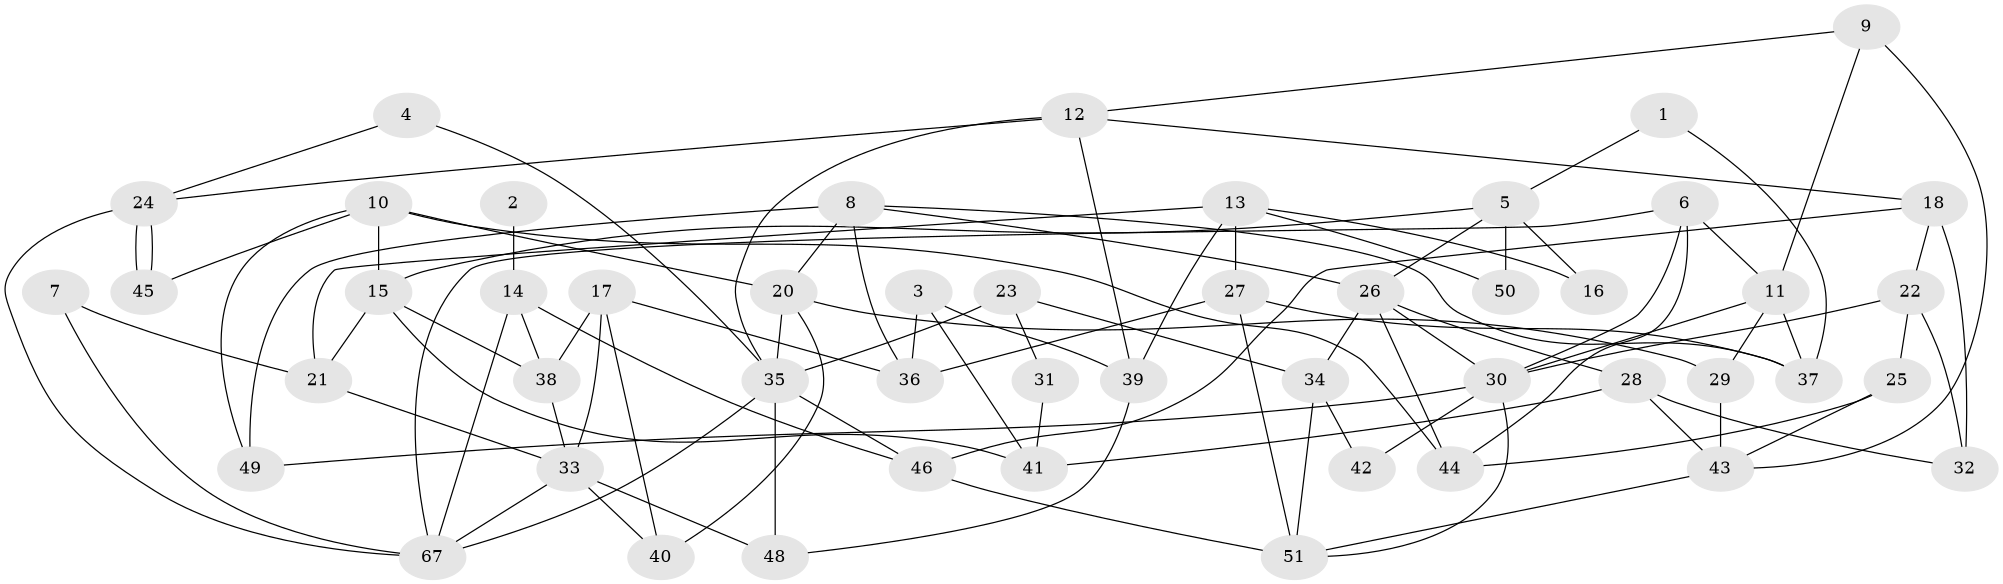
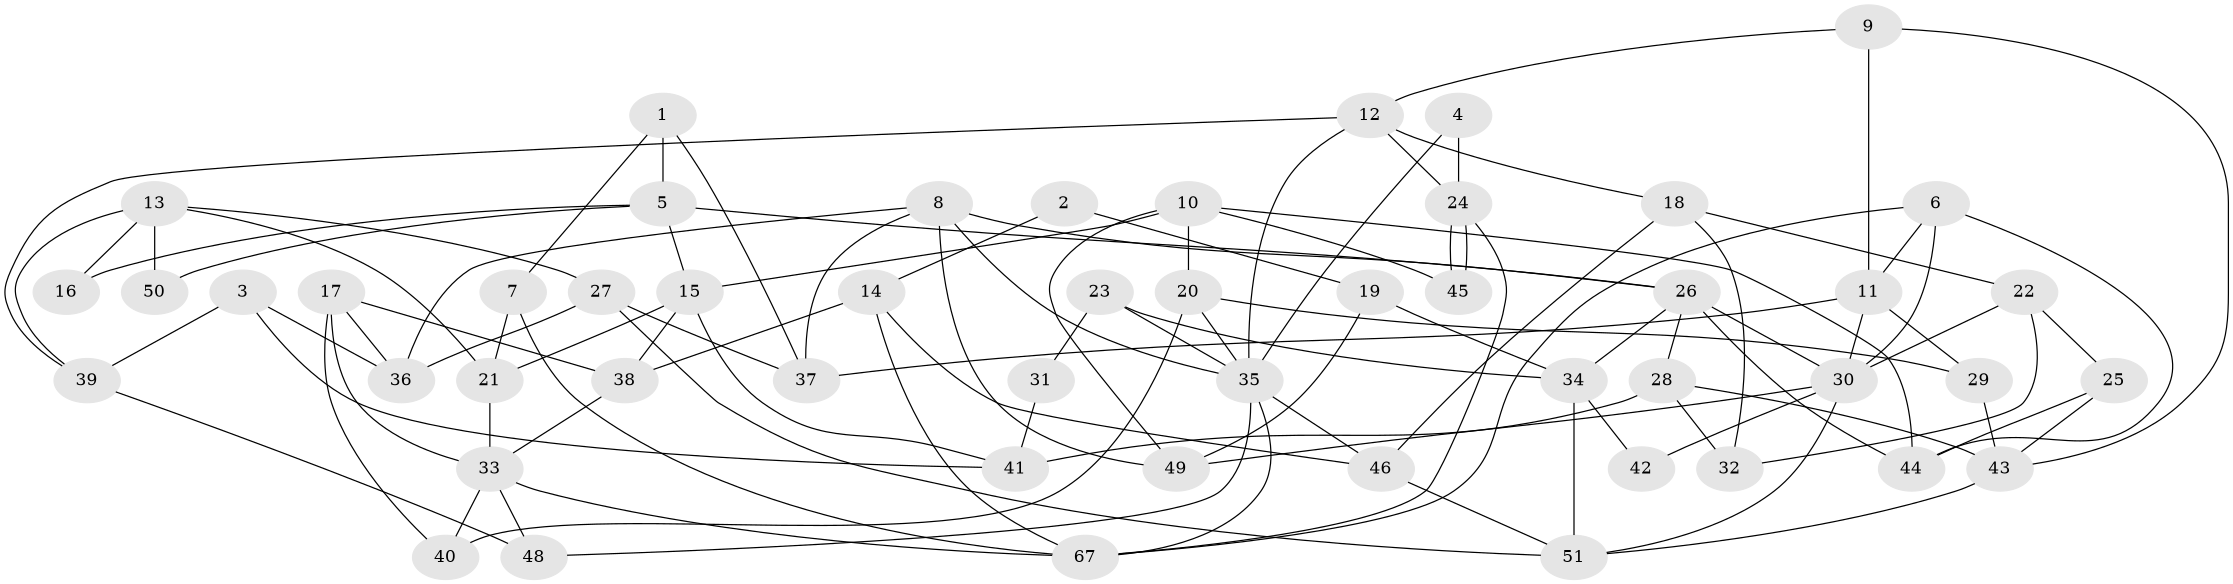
edge "1" -- "7": added
edge "8" -- "20": now "8" -- "35"
node "19": added
